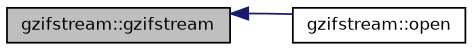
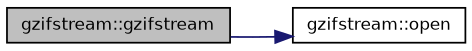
edge "gzifstream::open" -> "gzifstream::gzifstream": reversed
